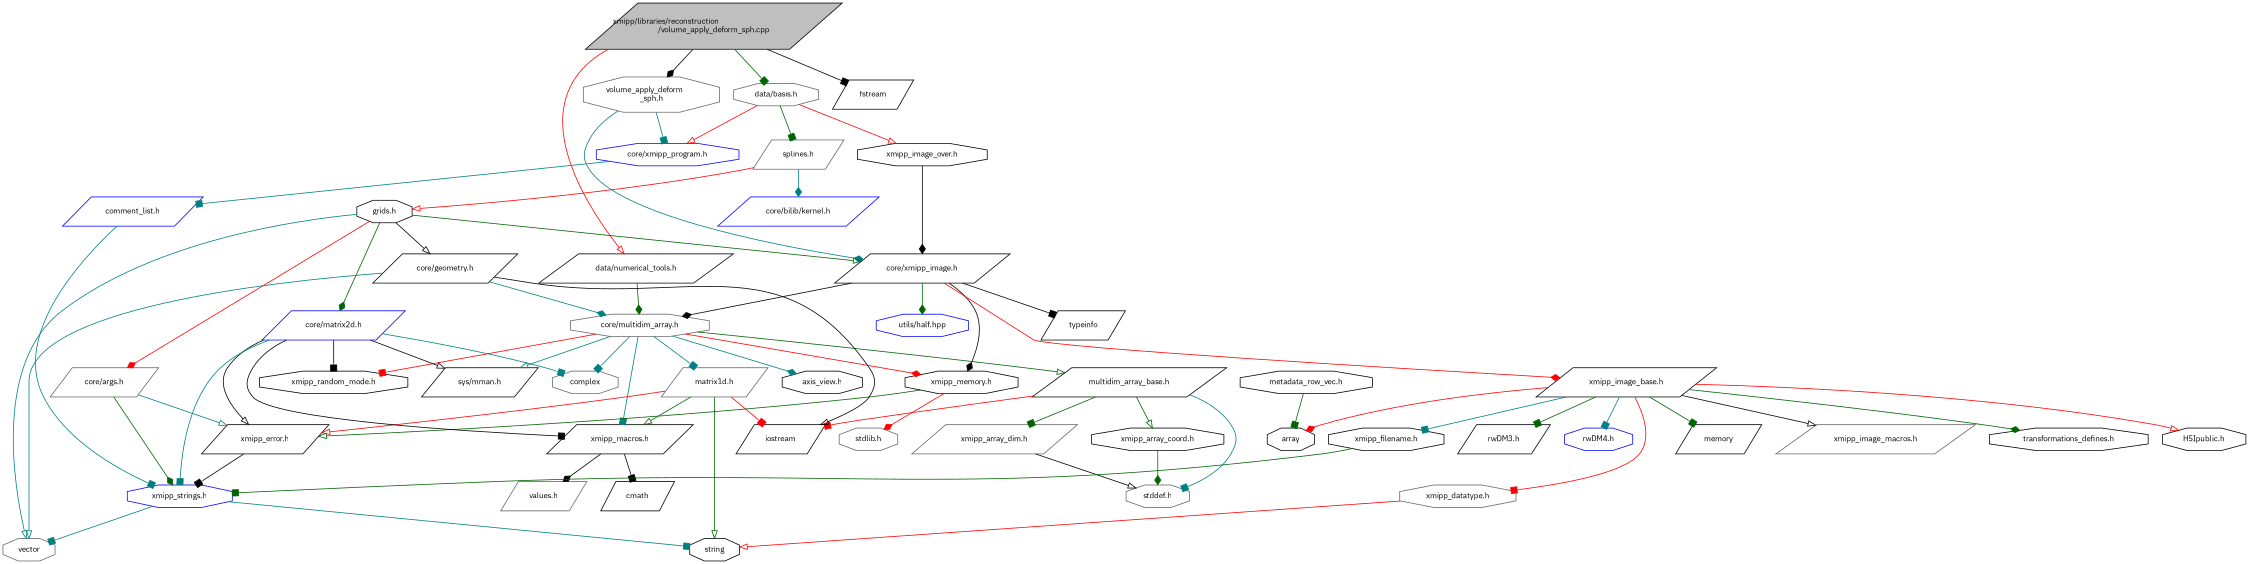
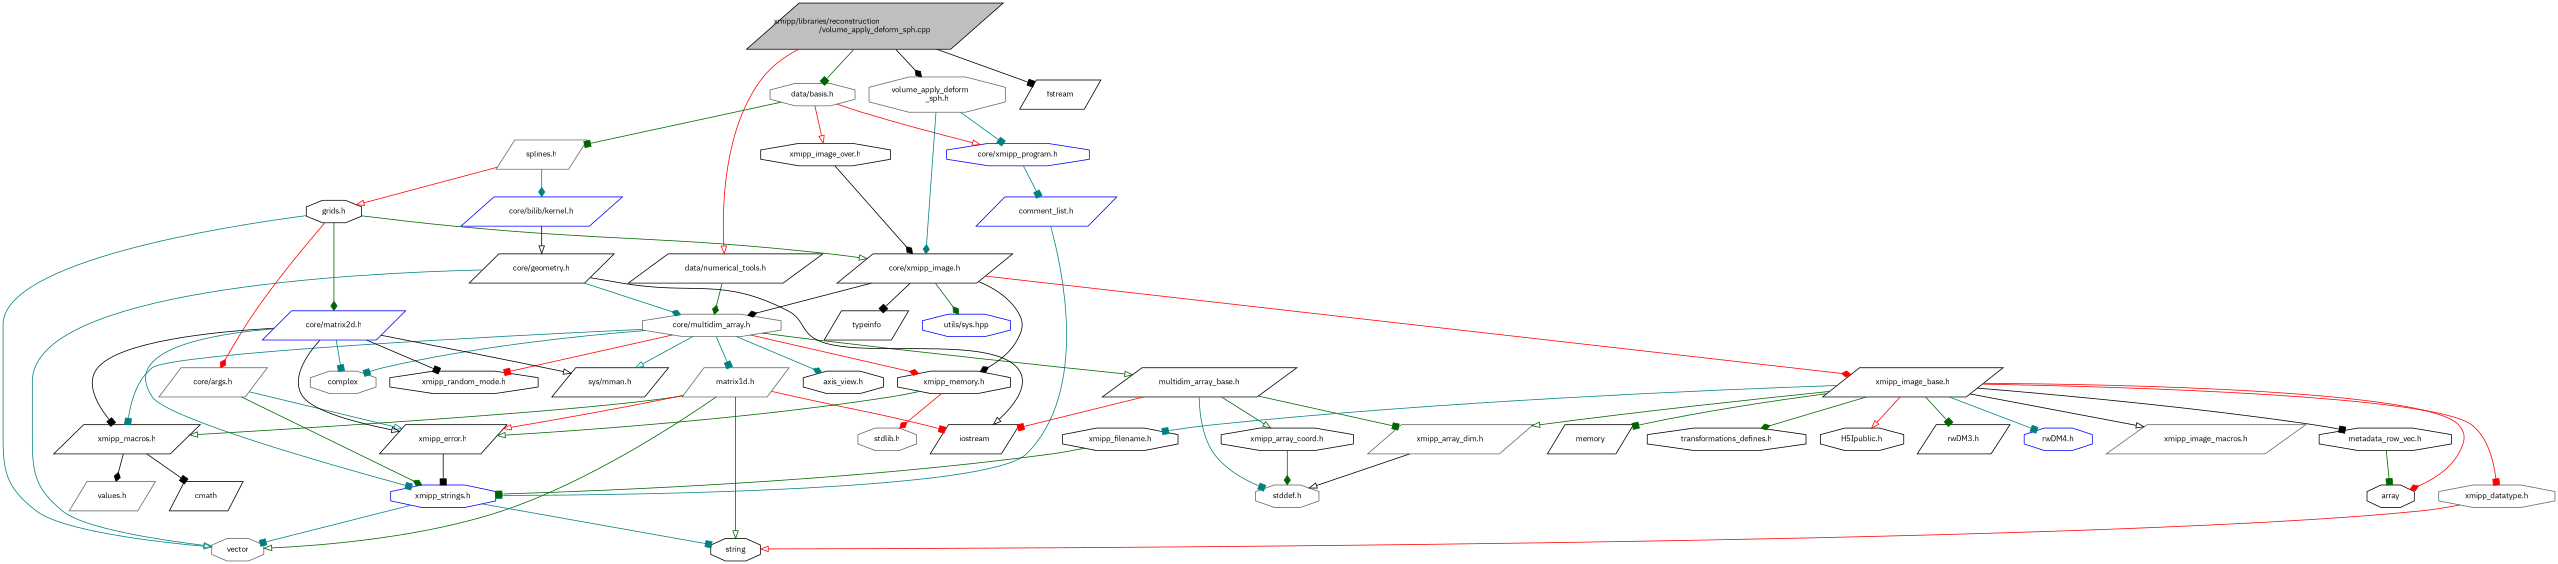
edge "grids.h" -> "core/geometry.h": now "core/bilib/kernel.h" -> "core/geometry.h"
node "utils/half.hpp": label "utils/half.hpp" -> "utils/sys.hpp"
edge "xmipp_image_base.h" -> "metadata_row_vec.h": added
edge "xmipp_image_base.h" -> "xmipp_array_dim.h": added
edge "matrix1d.h" -> "vector": added
